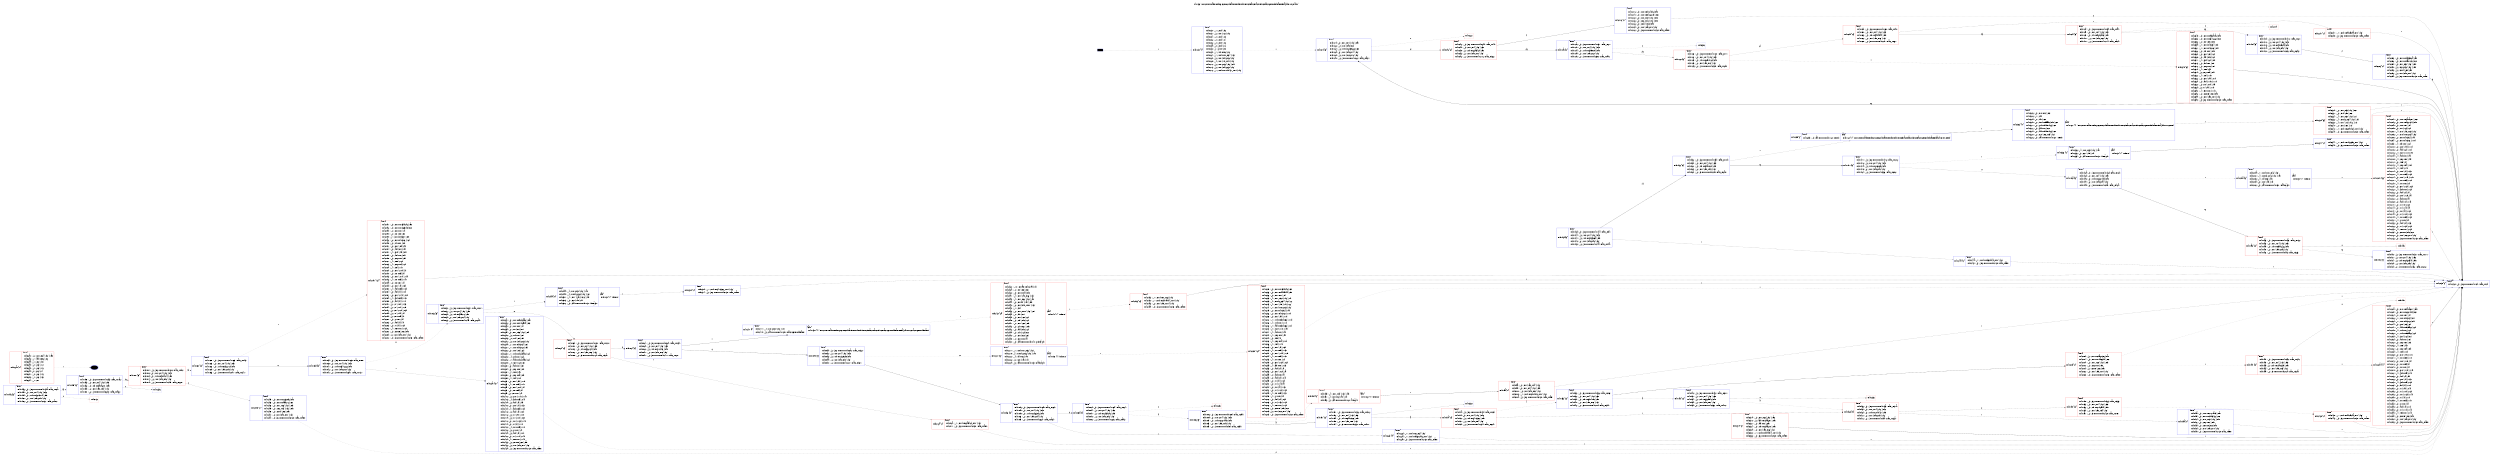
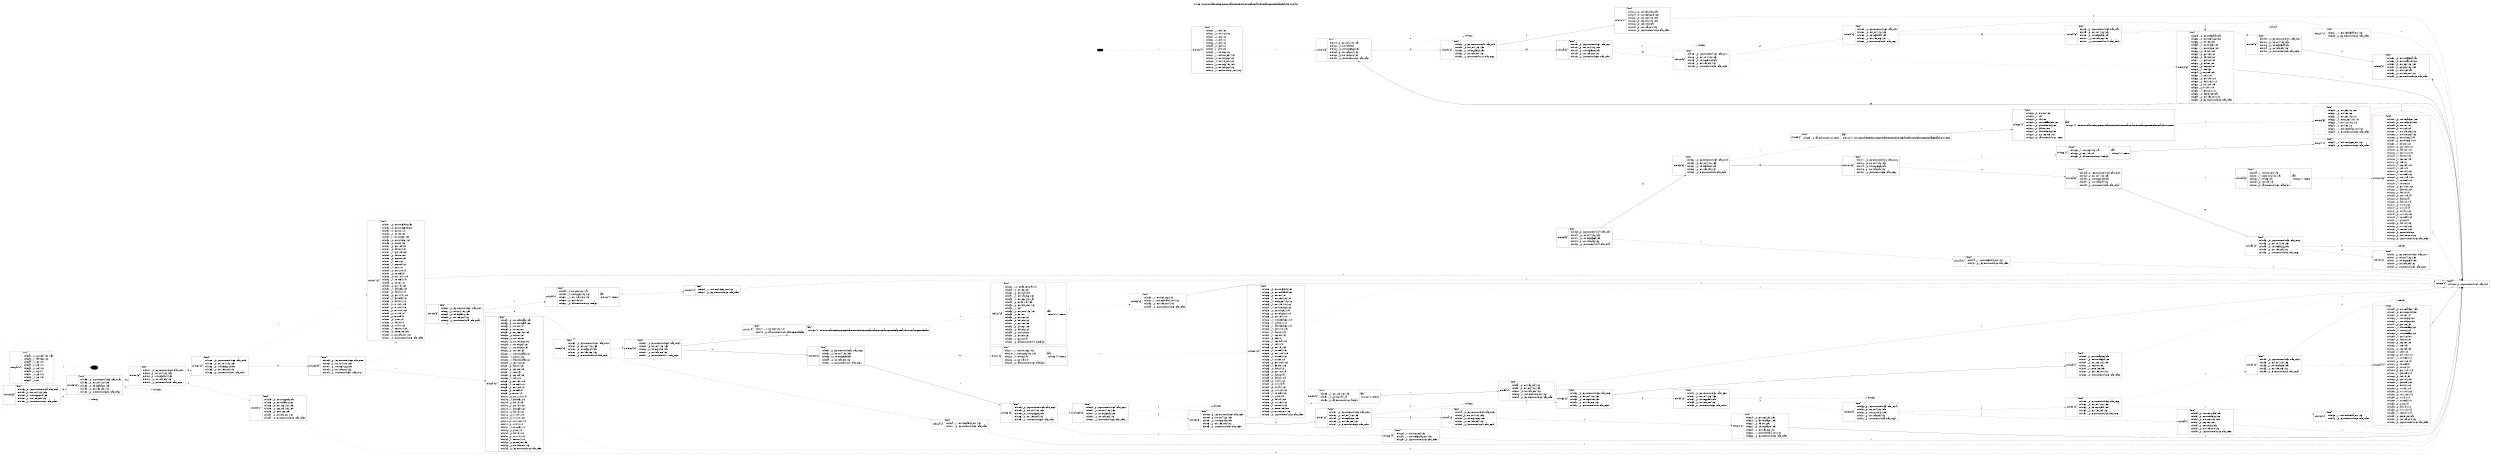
edge "0x40200f [27]" -> "0x401f97 [25]": now "0x401f7e [25]" -> "0x401f97 [25]"
edge "0x401f1a [25]" -> "0x401f65 [25]": now "0x401f1a [25]" -> "0x402519 [31]"
